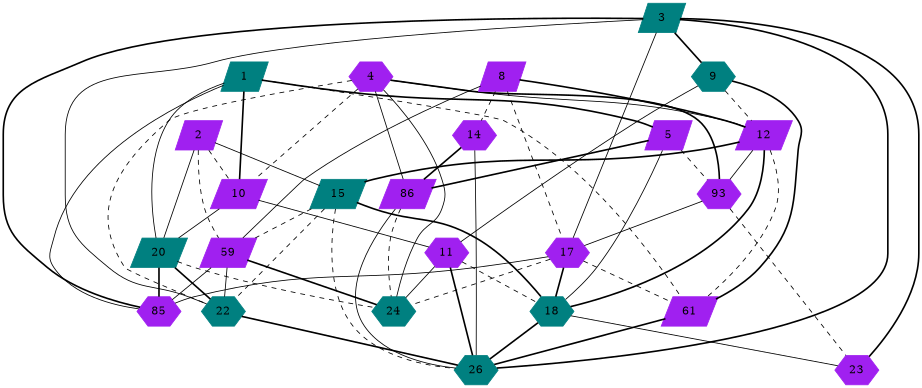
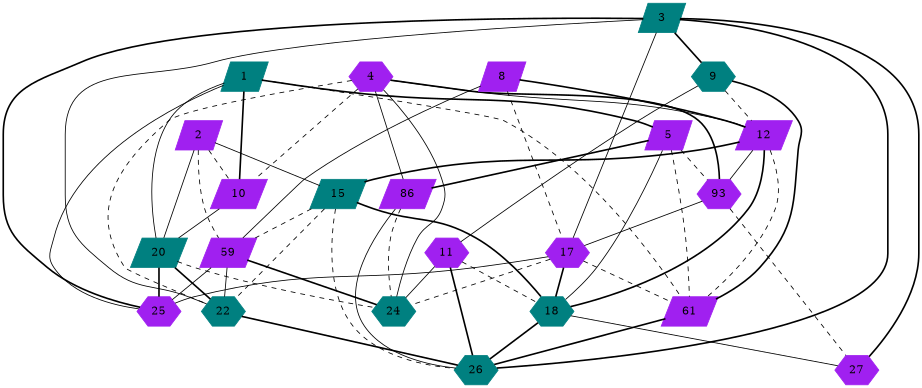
node "14": removed
edge "5" -- "61": added
edge "10" -- "11": removed
node "85": label "85" -> "25"
node "23": label "23" -> "27"
